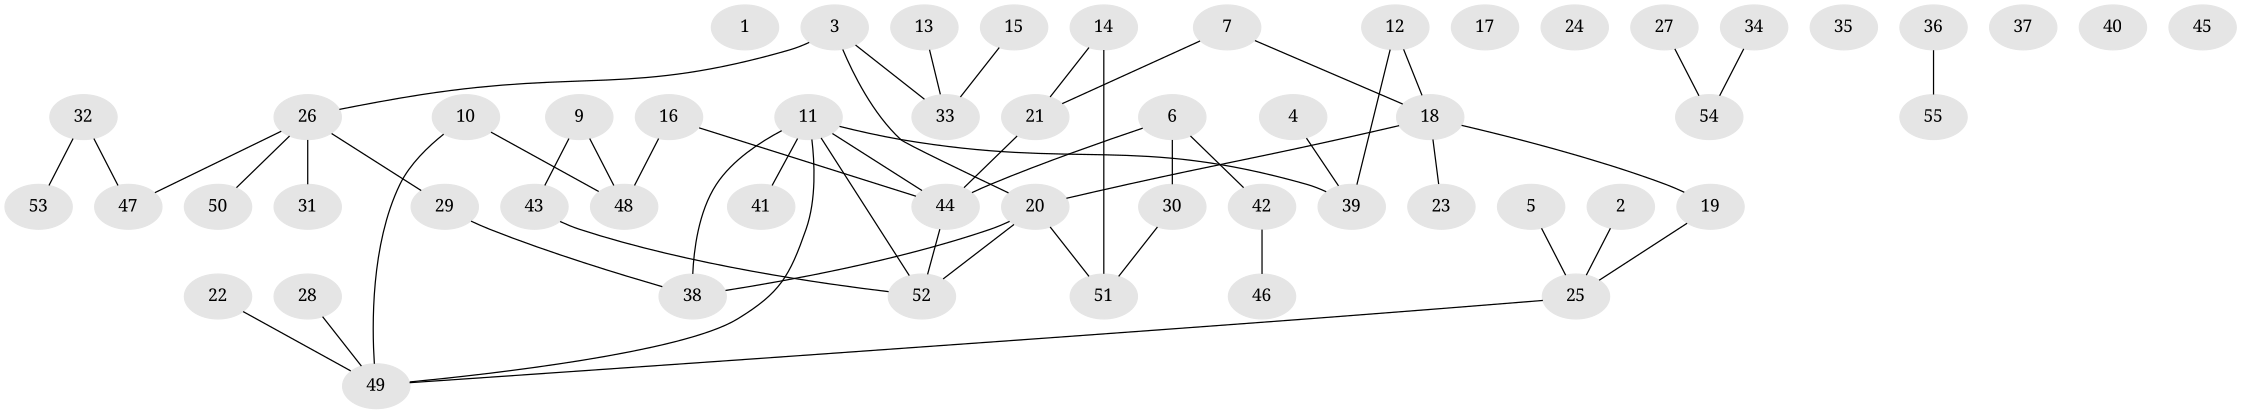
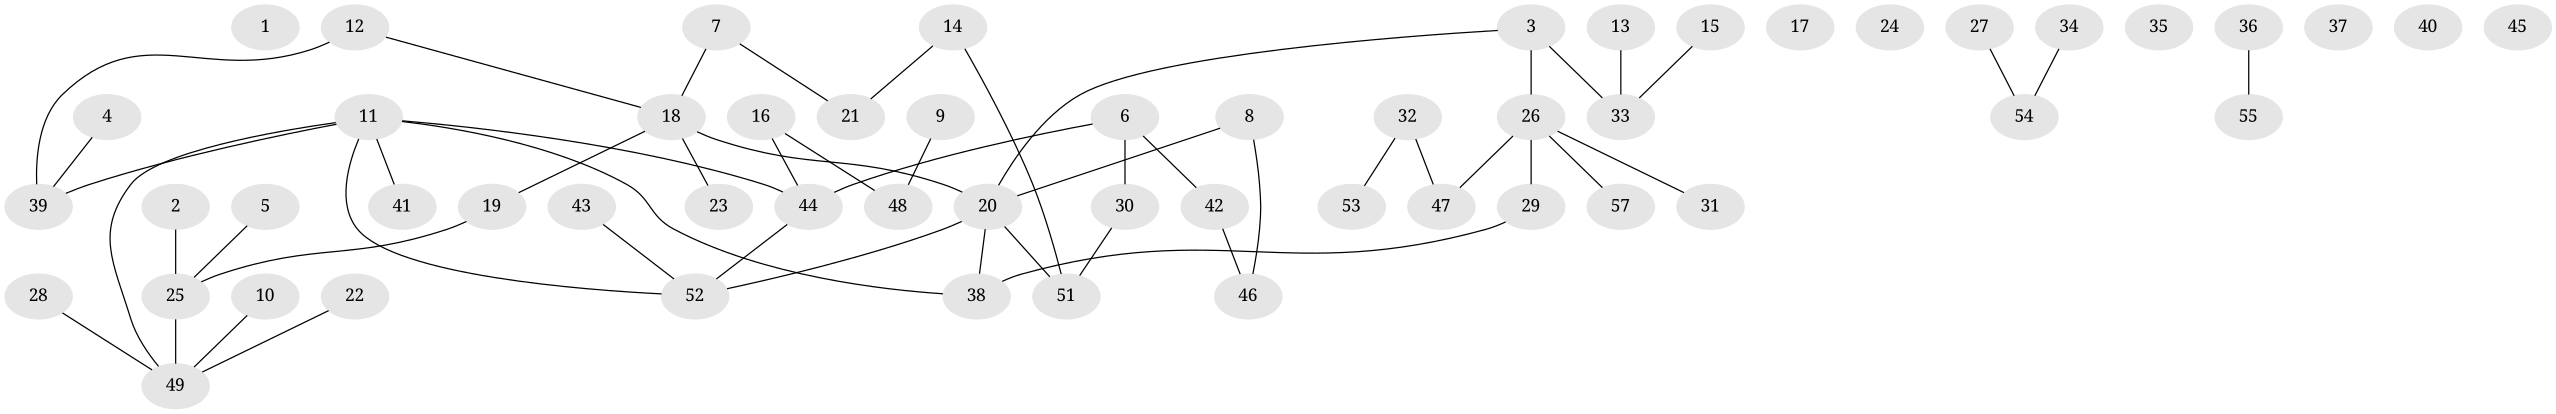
node "8": added
edge "9" -- "43": removed
edge "10" -- "48": removed
edge "21" -- "44": removed
node "50": label "50" -> "57"
